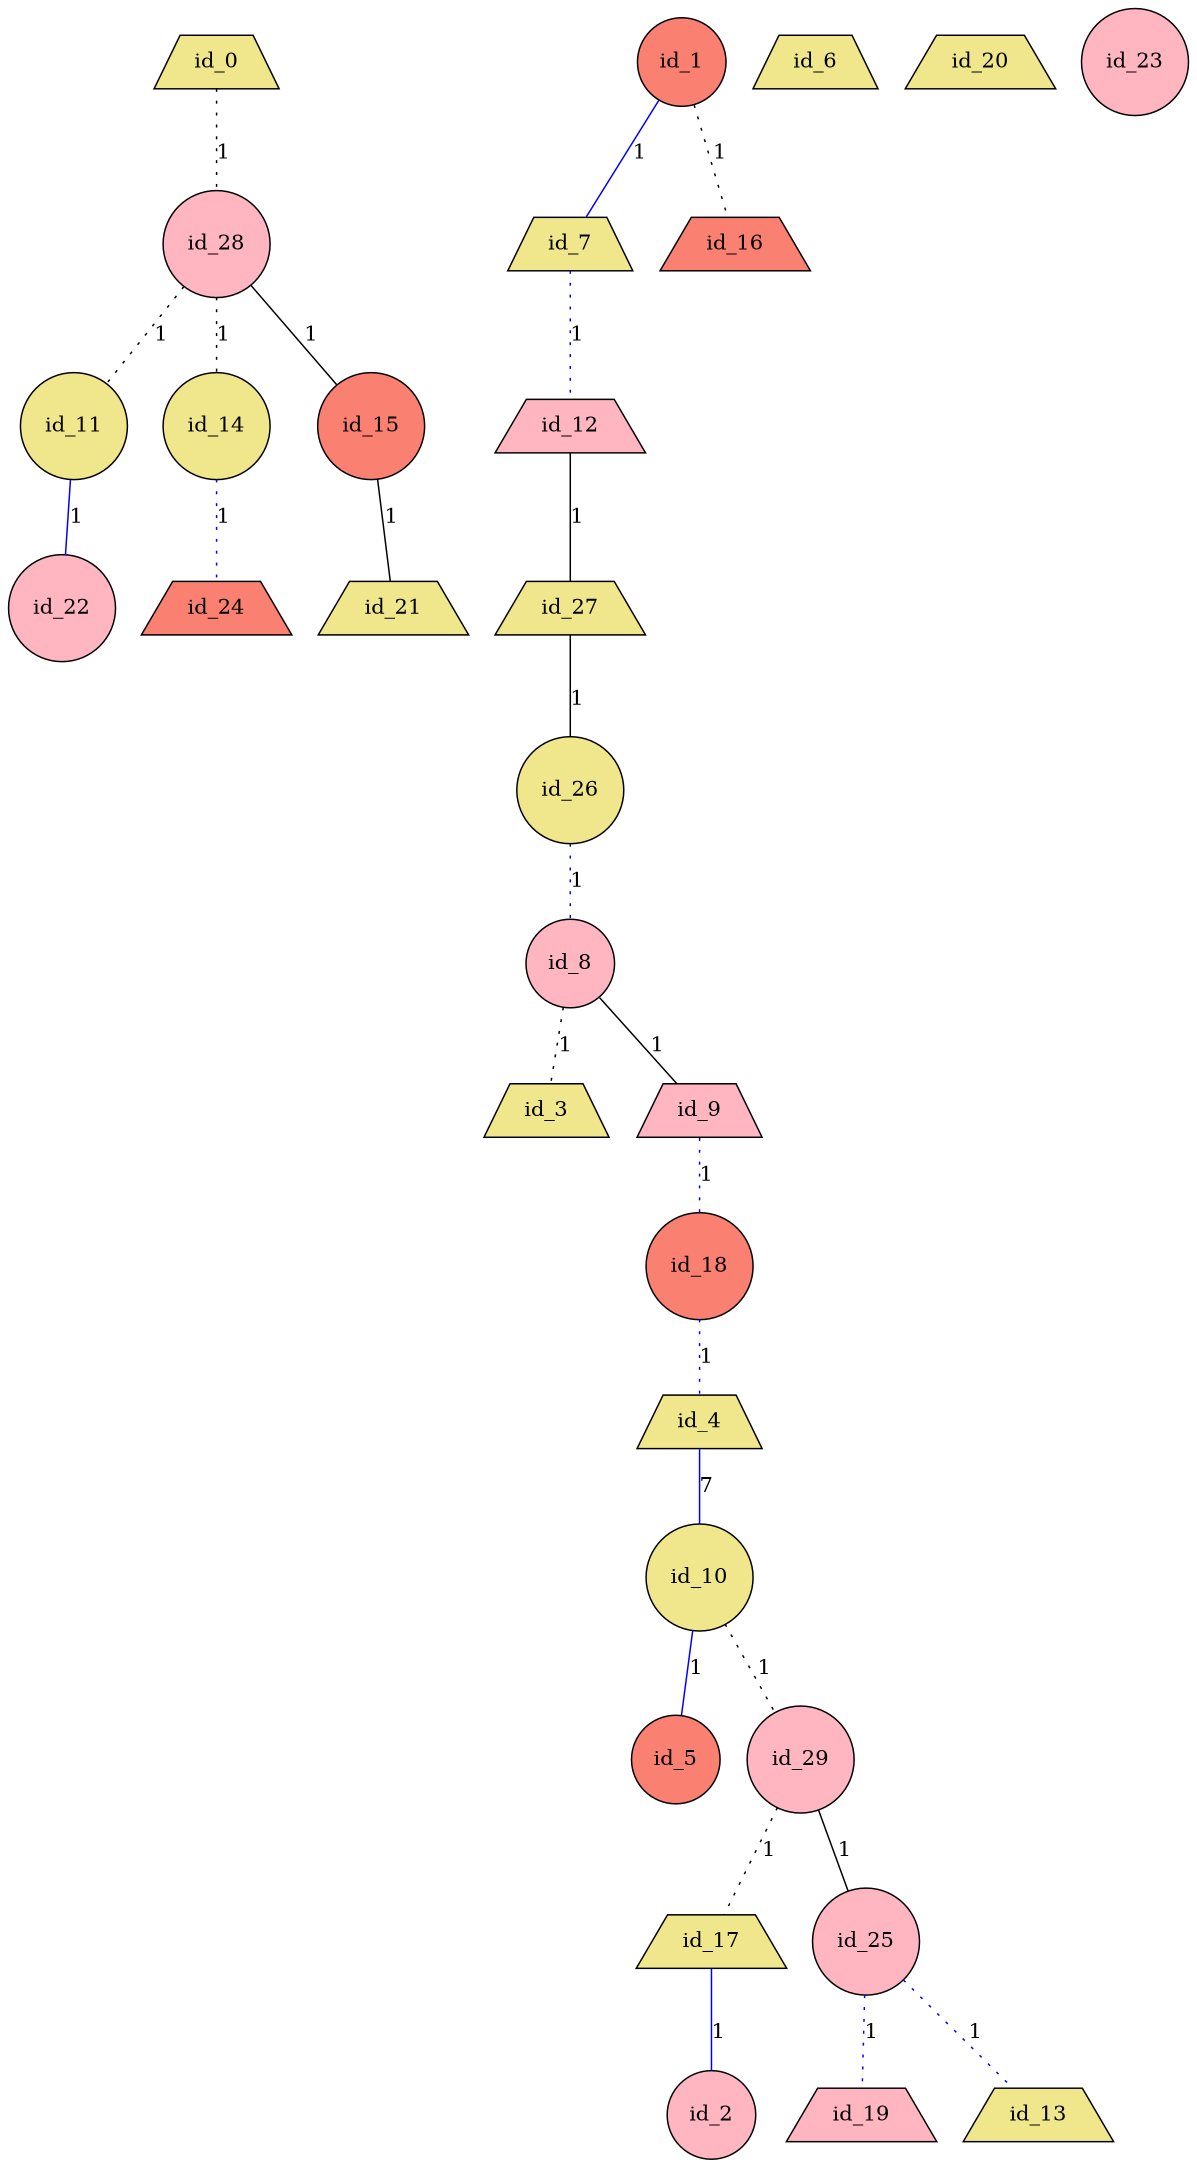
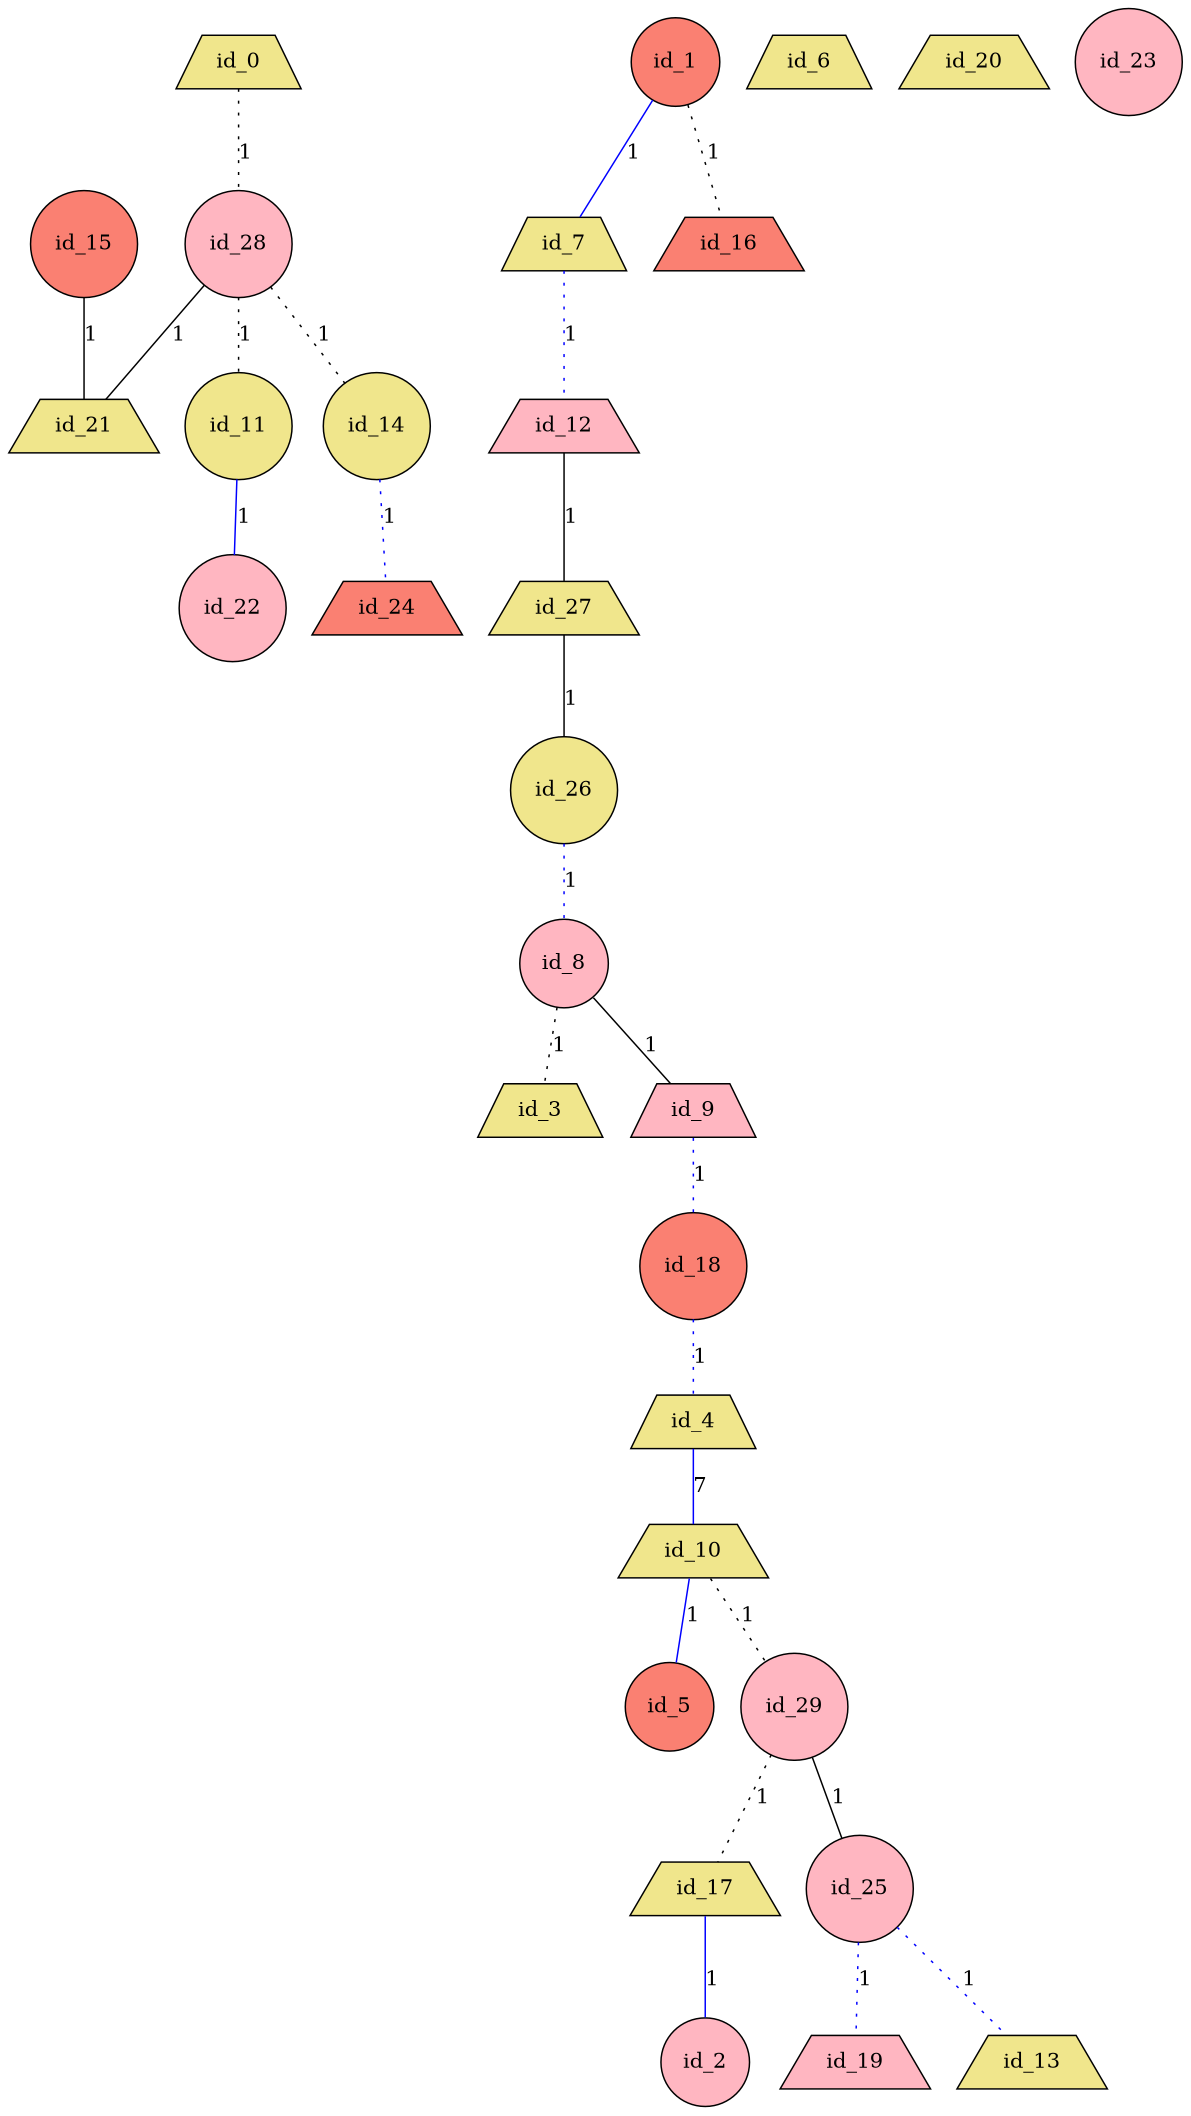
edge "id_28" -- "id_15": now "id_28" -- "id_21"
node "id_10": shape circle -> trapezium
